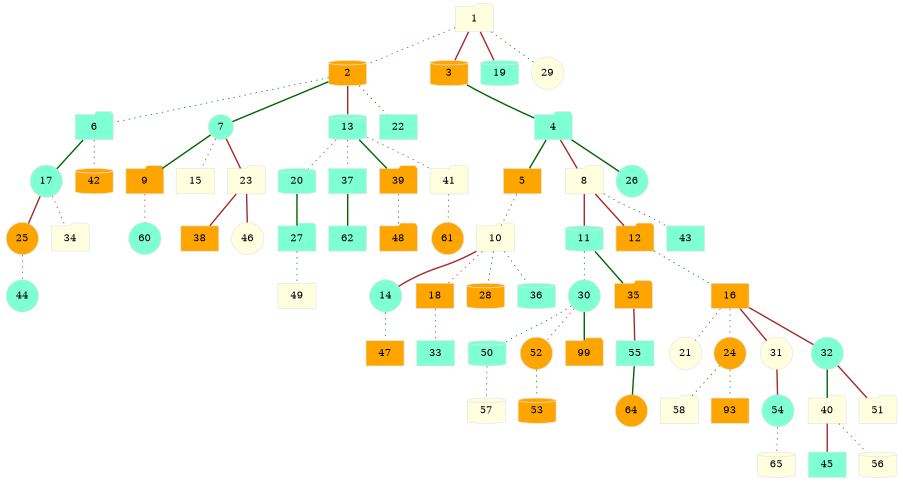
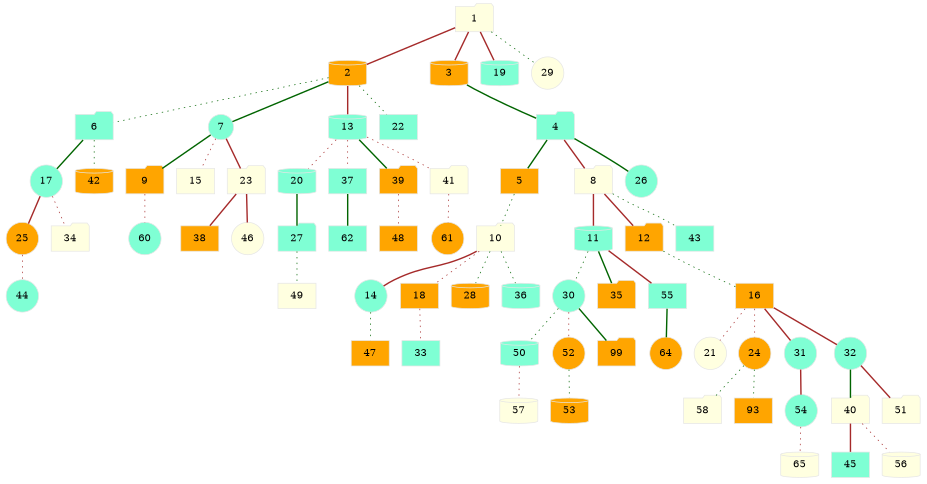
edge "1" -- "2": style dotted -> bold
node "48": shape folder -> box
edge "35" -- "55": now "11" -- "55"
node "31": fillcolor lightyellow -> aquamarine
